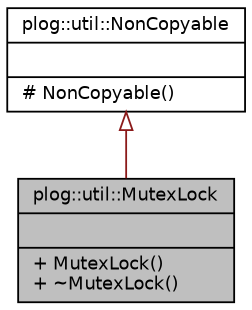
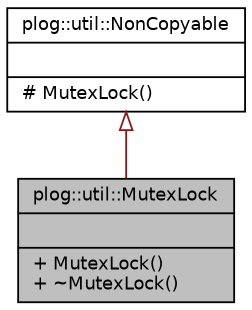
node "plog::util::NonCopyable": text "# NonCopyable()" -> "# MutexLock()"
